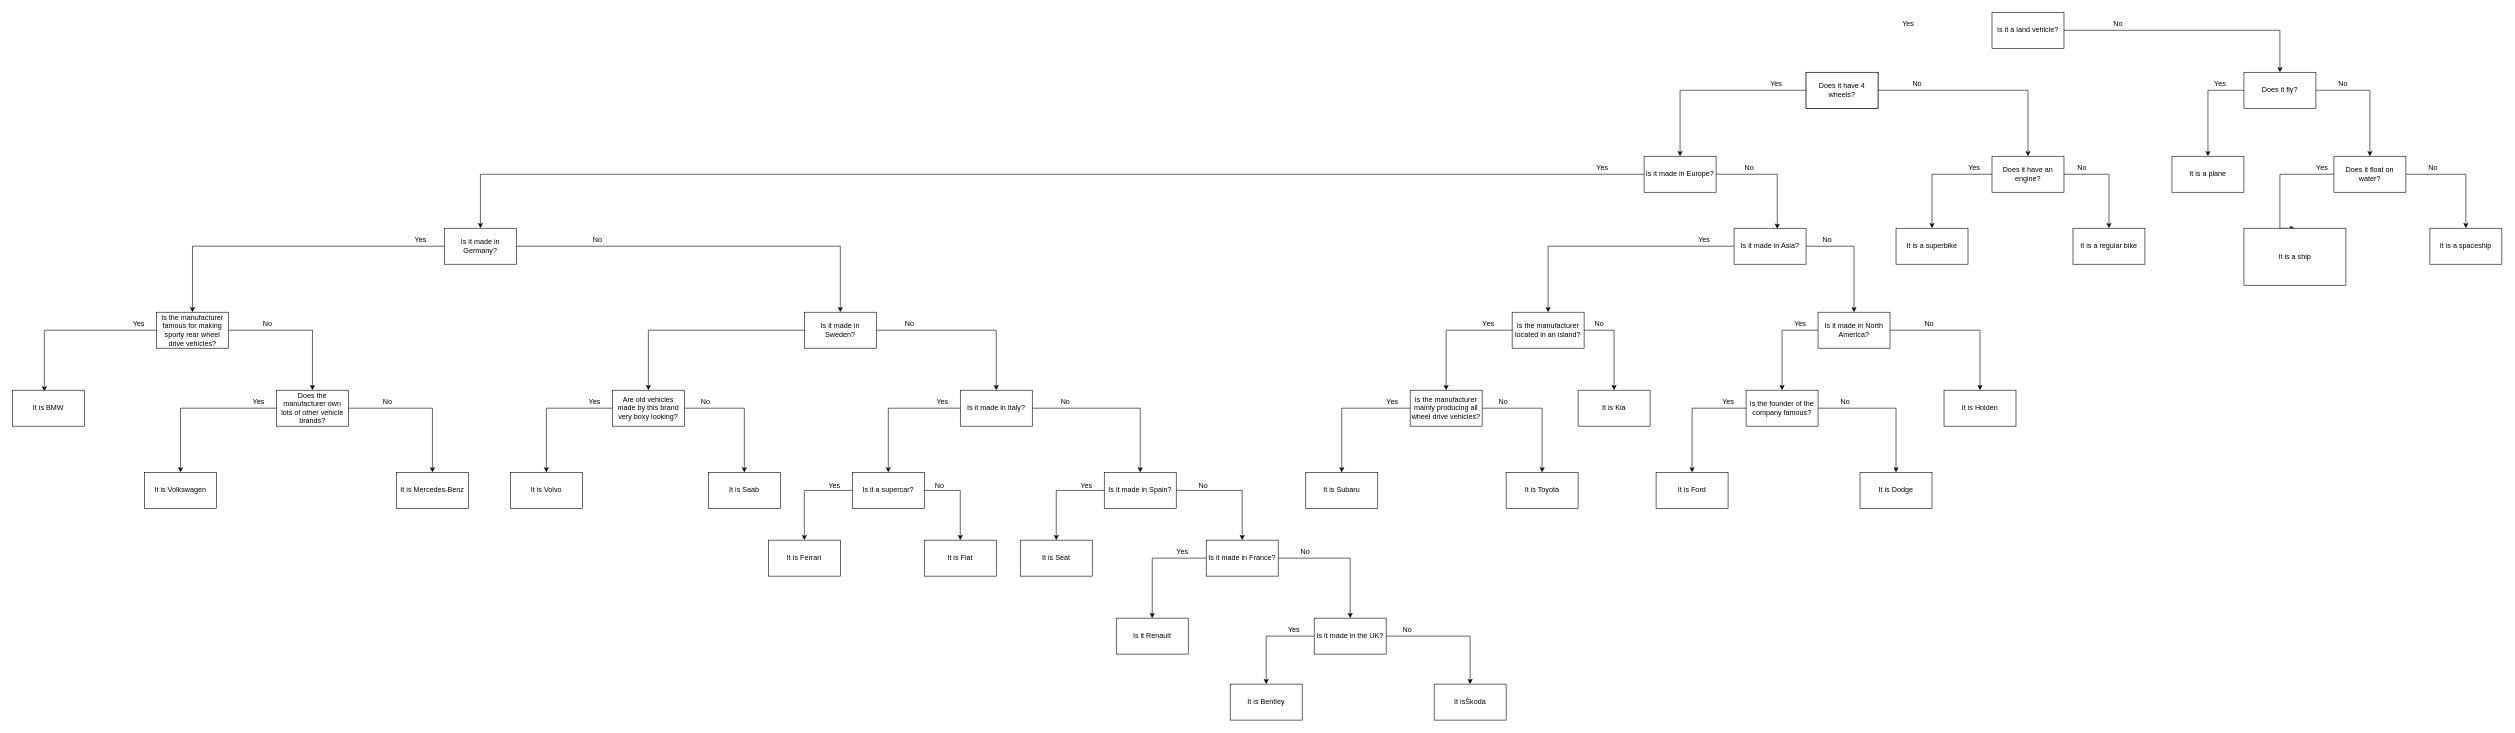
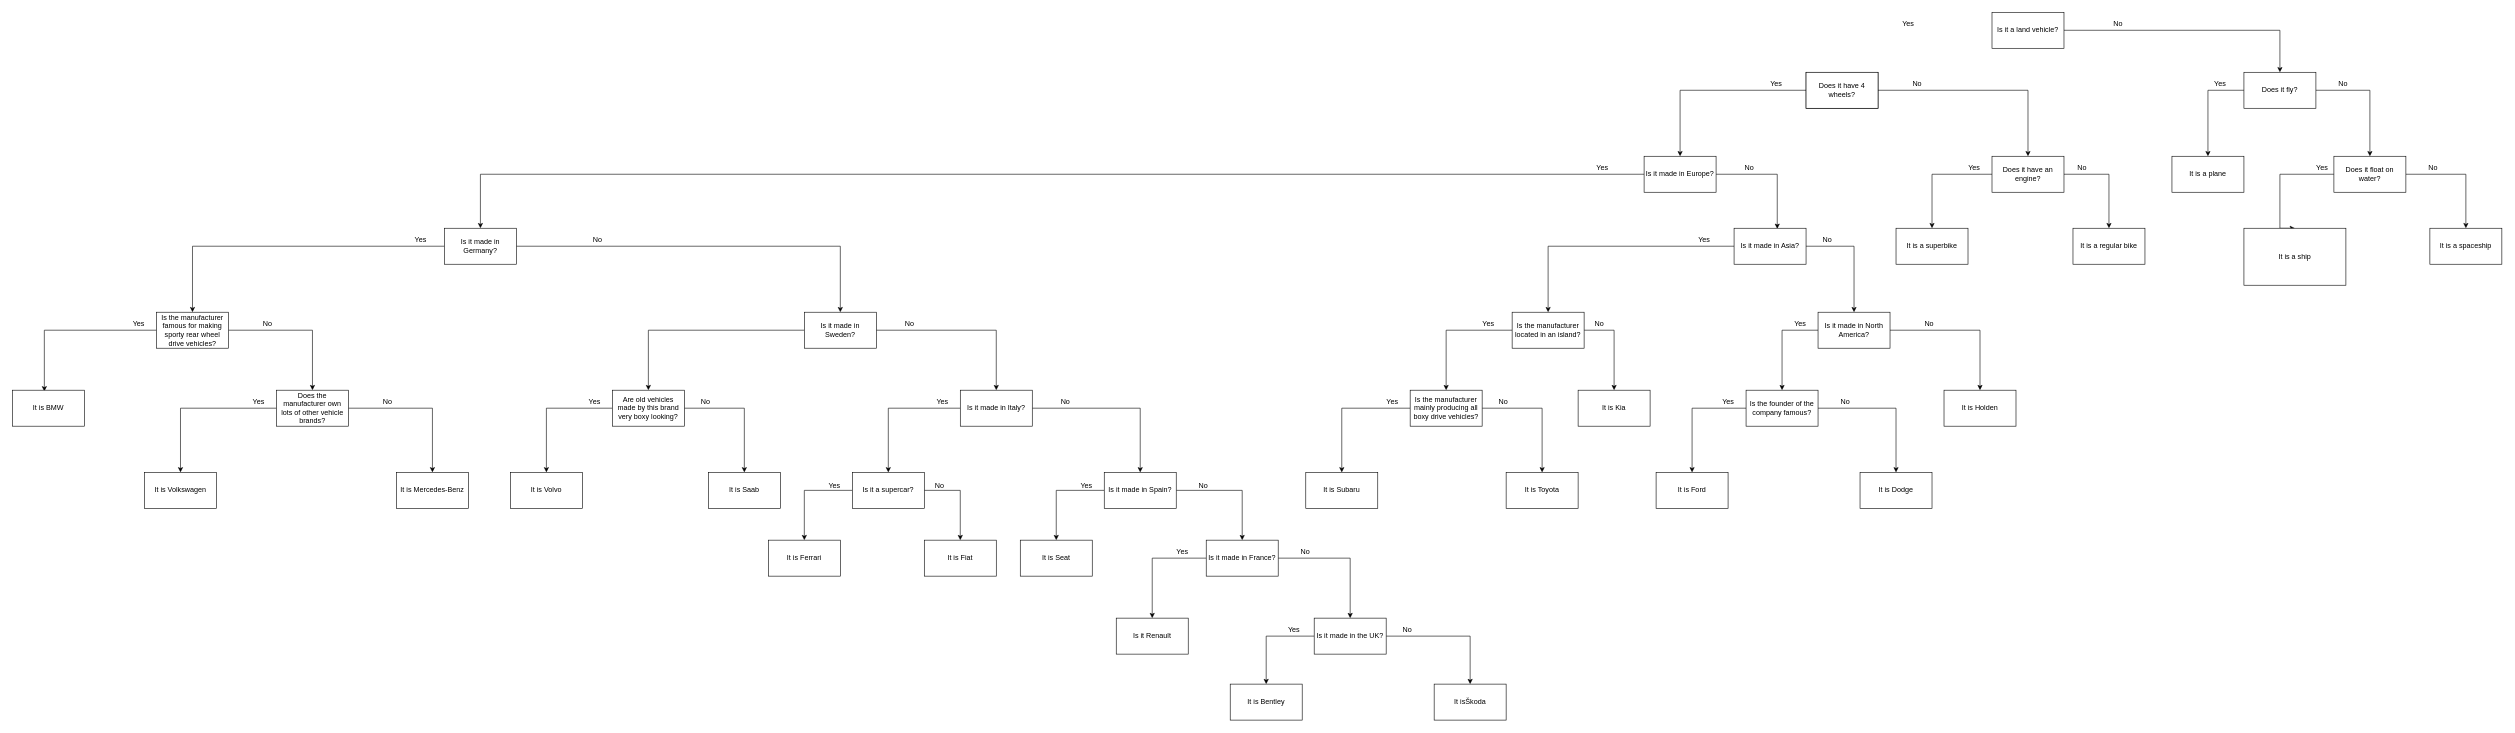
node "Is the manufacturer mainly producing all wheel drive vehicles?": label "Is the manufacturer mainly producing all wheel drive vehicles?" -> "Is the manufacturer mainly producing all boxy drive vehicles?"
